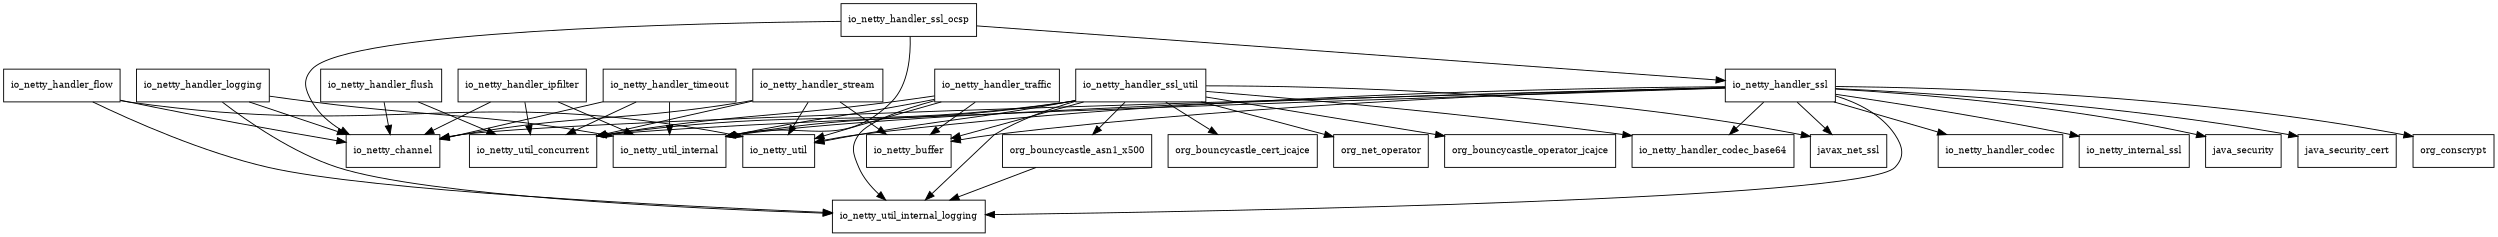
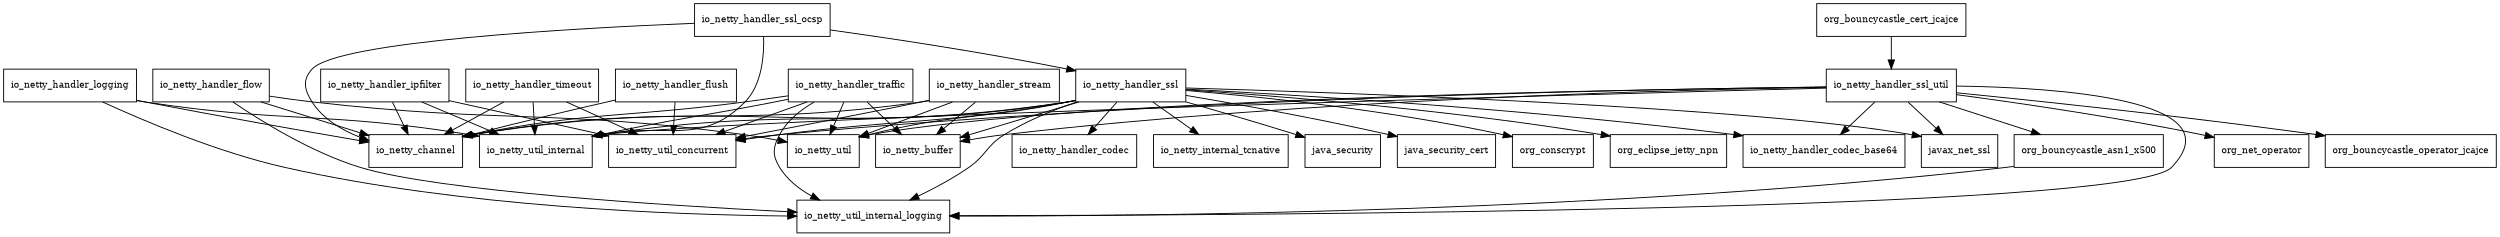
edge "io_netty_handler_traffic" -> "io_netty_channel": added
edge "io_netty_handler_ssl_util" -> "org_bouncycastle_cert_jcajce": reversed
node "org_eclipse_jetty_npn": added
node "io_netty_internal_ssl": label "io_netty_internal_ssl" -> "io_netty_internal_tcnative"
